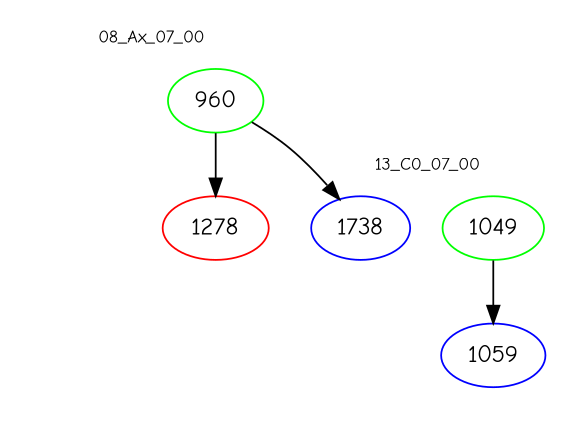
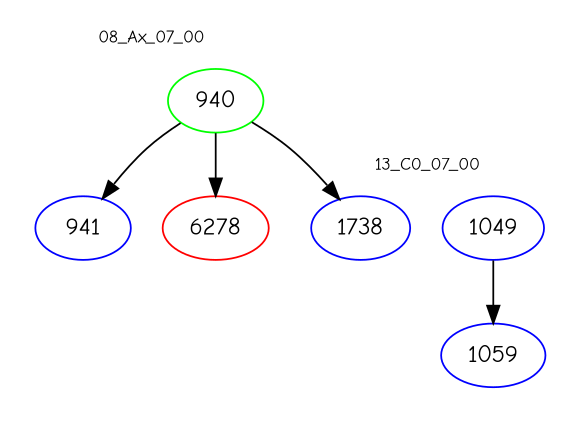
node "960": label "960" -> "940"
node "941": added
node "1278": label "1278" -> "6278"
node "1049": color green -> blue
